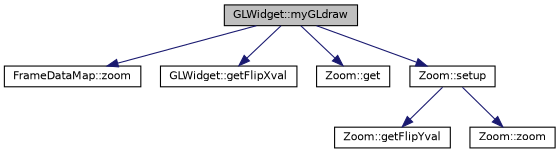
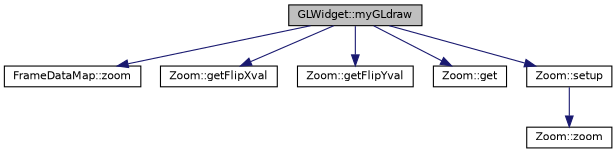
node "GLWidget::getFlipXval": label "GLWidget::getFlipXval" -> "Zoom::getFlipXval"
edge "Zoom::setup" -> "Zoom::getFlipYval": now "GLWidget::myGLdraw" -> "Zoom::getFlipYval"
